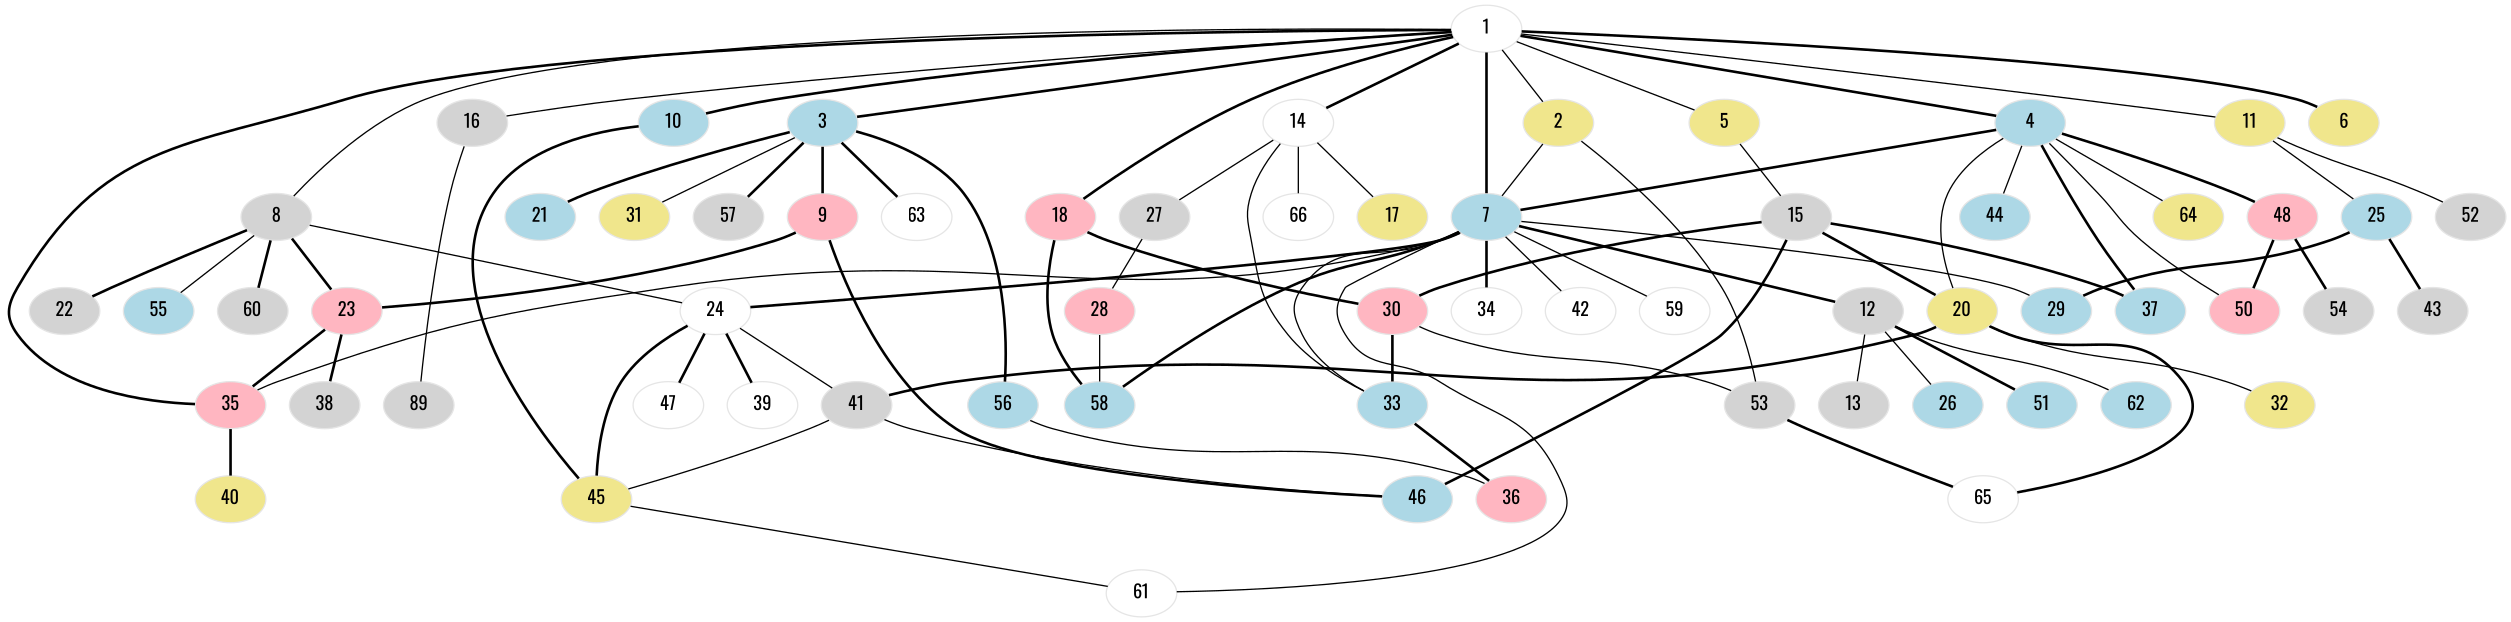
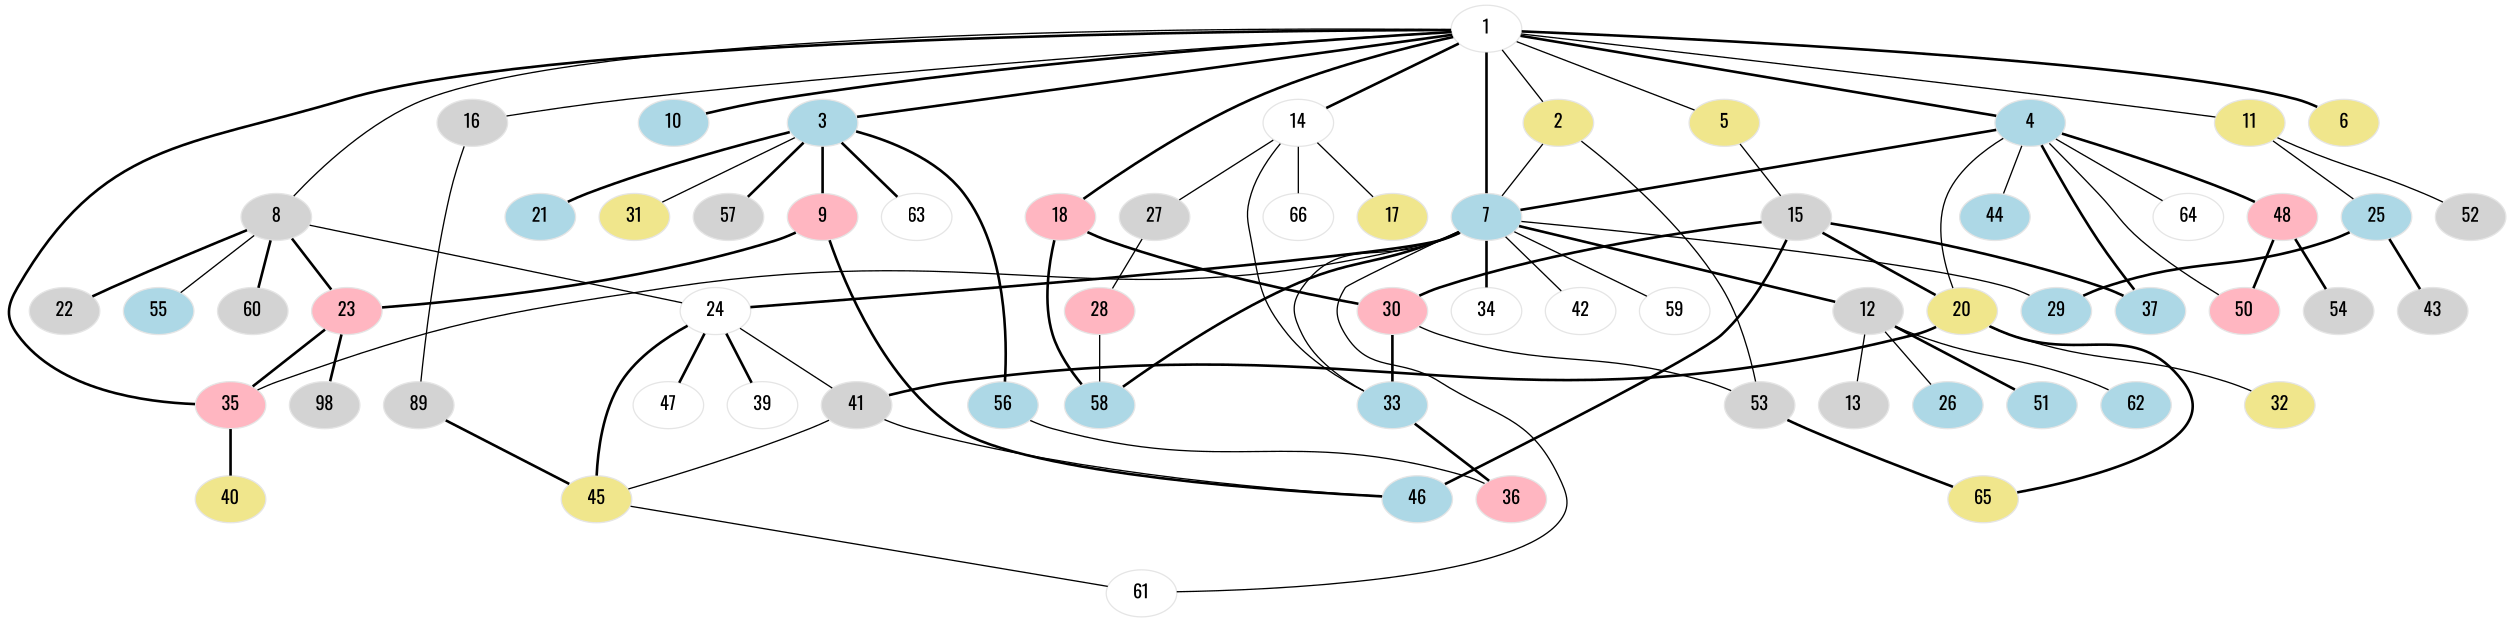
node "64": fillcolor khaki -> white
edge "10" -- "45": now "89" -- "45"
node "38": label "38" -> "98"
node "65": fillcolor white -> khaki
